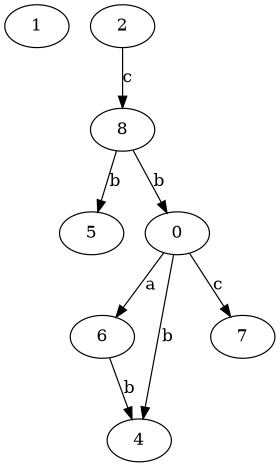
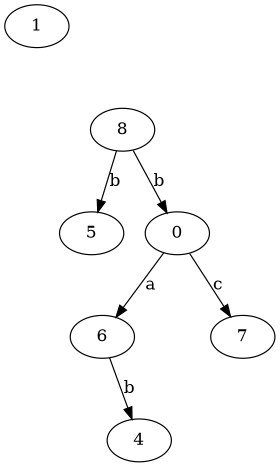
node "2": removed
edge "0" -> "4": removed, label "b"
